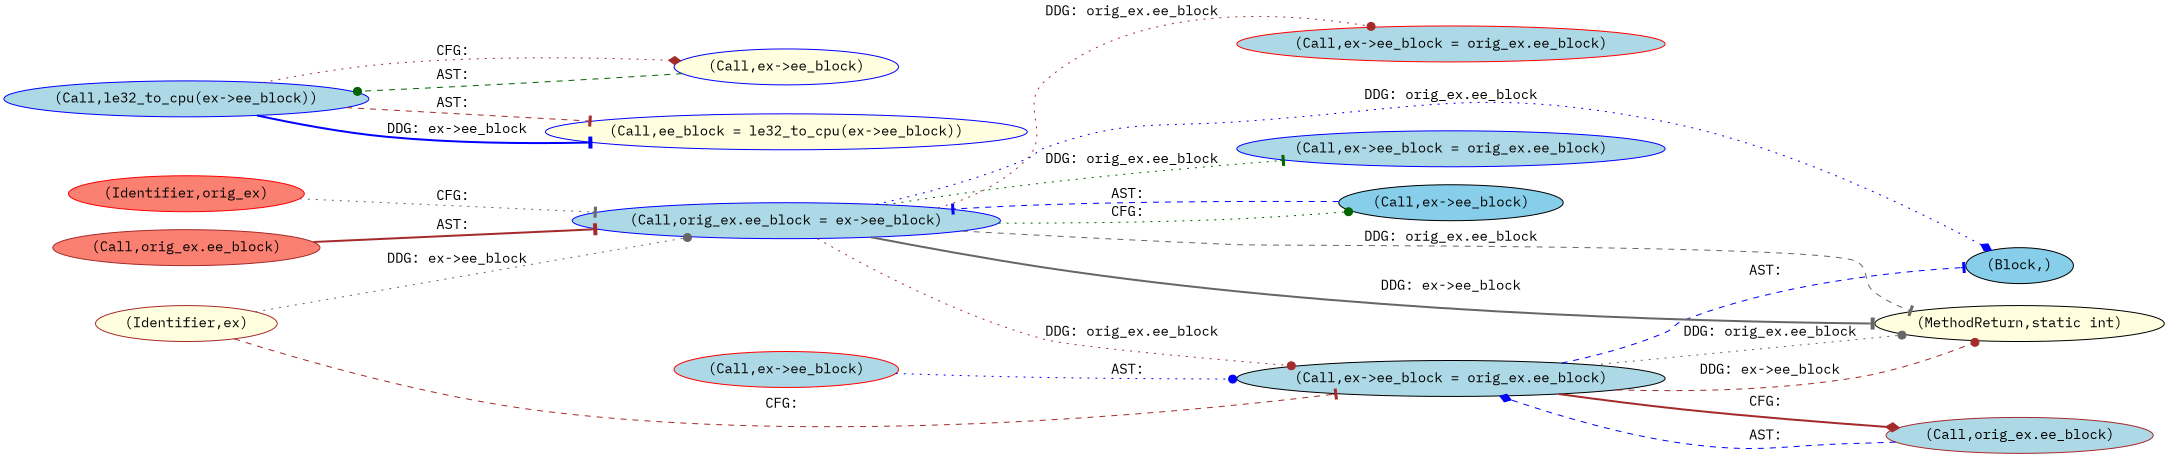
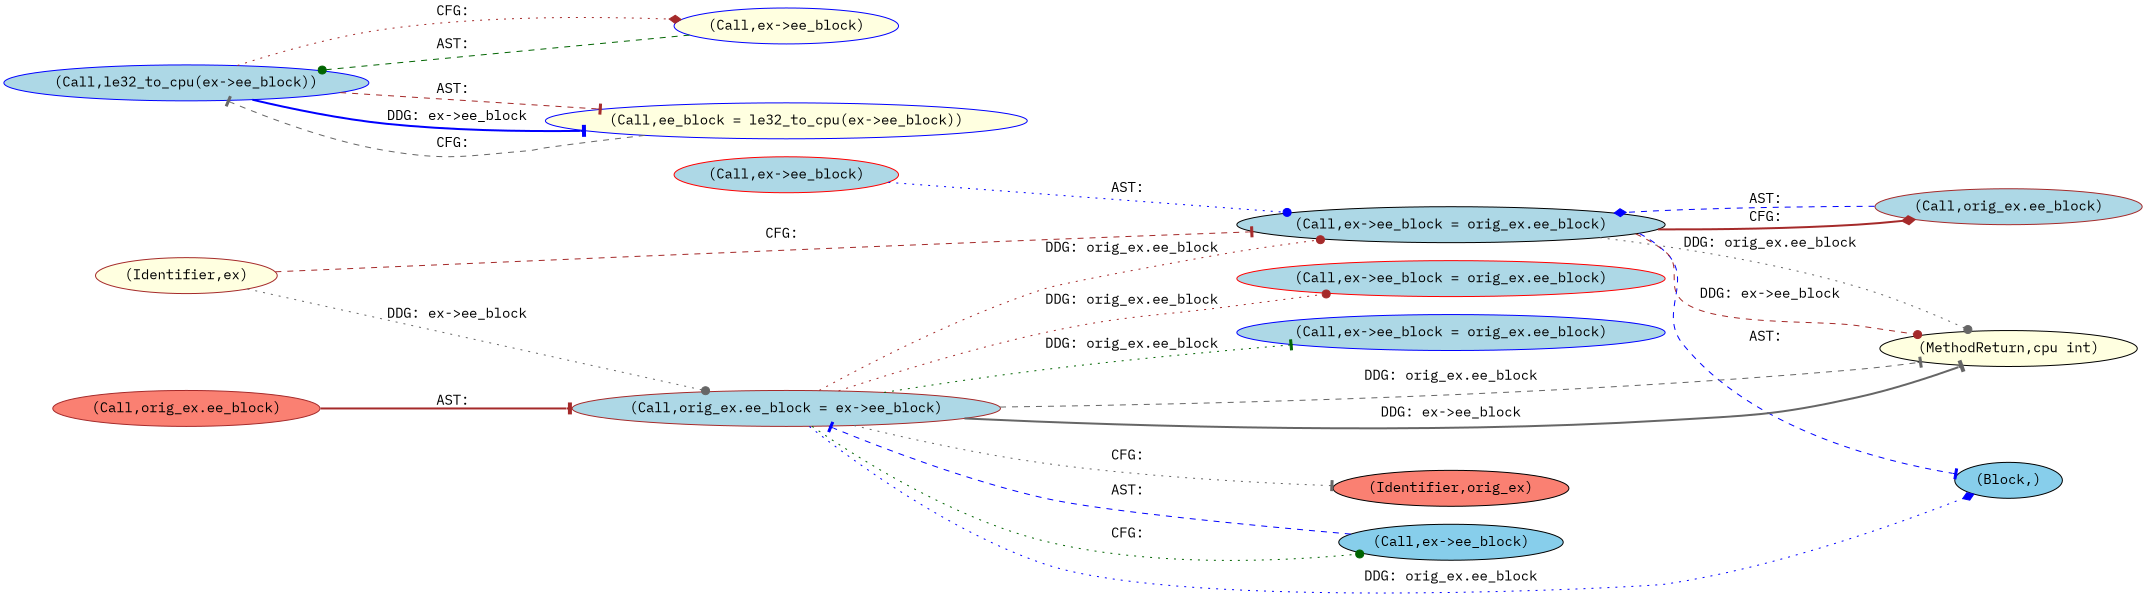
edge "(Call,ee_block = le32_to_cpu(ex->ee_block))" -> "(Call,le32_to_cpu(ex->ee_block))": added, label "CFG:"
node "(Identifier,orig_ex)": color red -> black
edge "(Identifier,orig_ex)" -> "(Call,orig_ex.ee_block = ex->ee_block)": reversed
node "(Call,orig_ex.ee_block = ex->ee_block)": color blue -> brown
node "(MethodReturn,static int)": label "(MethodReturn,static int)" -> "(MethodReturn,cpu int)"
